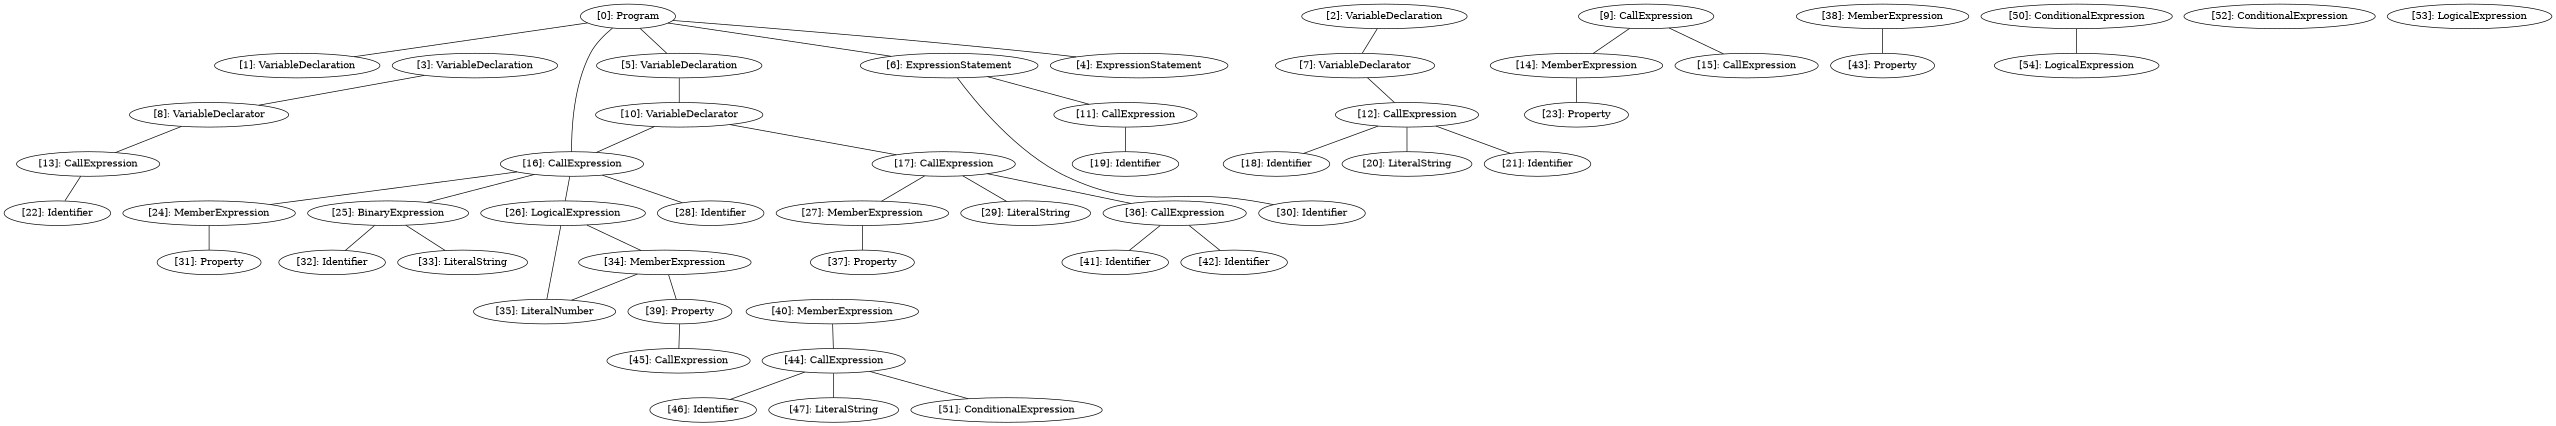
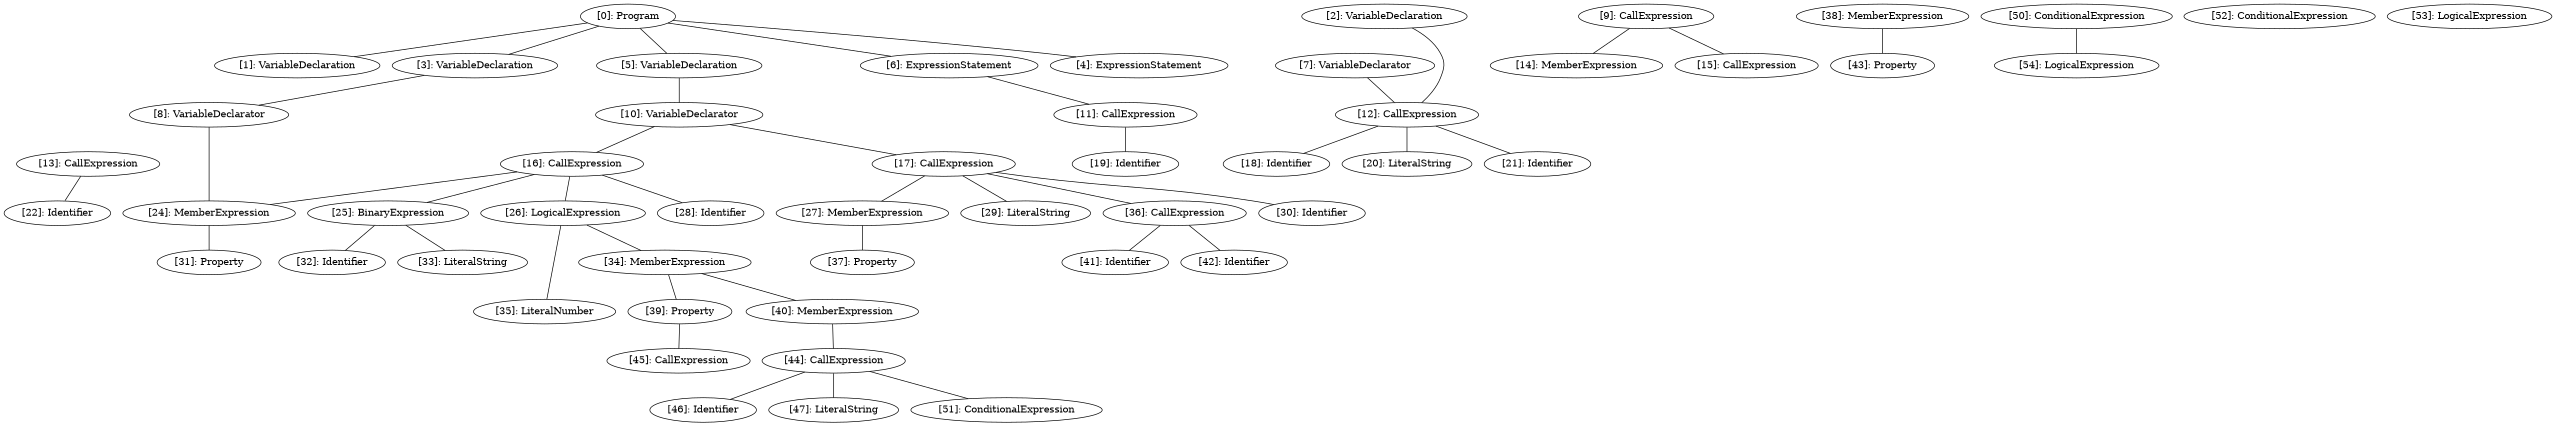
edge "[2]: VariableDeclaration" -- "[7]: VariableDeclarator": now "[2]: VariableDeclaration" -- "[12]: CallExpression"
edge "[0]: Program" -- "[16]: CallExpression": now "[0]: Program" -- "[3]: VariableDeclaration"
node "[23]: Property": removed
edge "[8]: VariableDeclarator" -- "[13]: CallExpression": now "[8]: VariableDeclarator" -- "[24]: MemberExpression"
edge "[6]: ExpressionStatement" -- "[30]: Identifier": now "[17]: CallExpression" -- "[30]: Identifier"
edge "[34]: MemberExpression" -- "[35]: LiteralNumber": now "[34]: MemberExpression" -- "[40]: MemberExpression"
